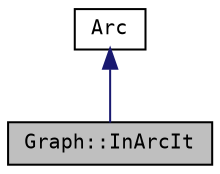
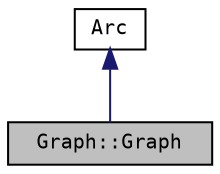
node "Graph::InArcIt": label "Graph::InArcIt" -> "Graph::Graph"
